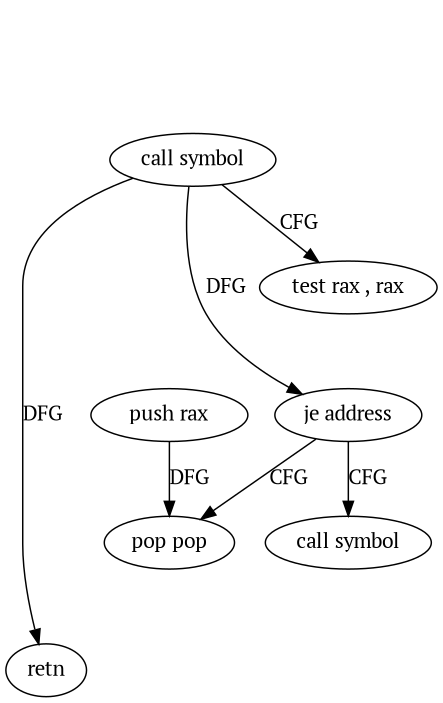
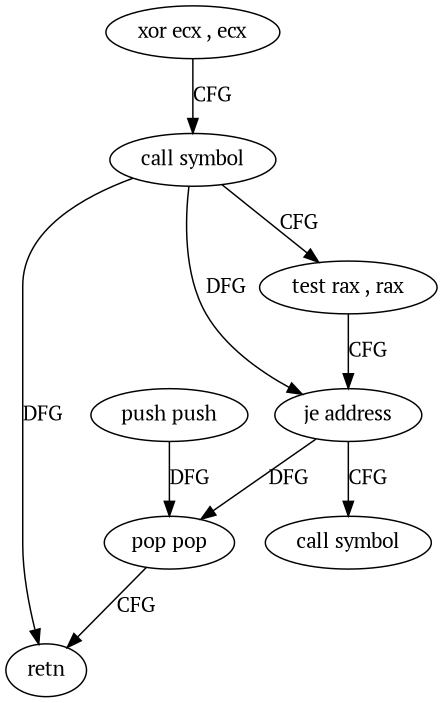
node "xor ecx , ecx": added
edge "test rax , rax" -> "je address": added, label "CFG"
node "push rax": label "push rax" -> "push push"
edge "je address" -> "pop pop": label "CFG" -> "DFG"
edge "pop pop" -> "retn": added, label "CFG"
